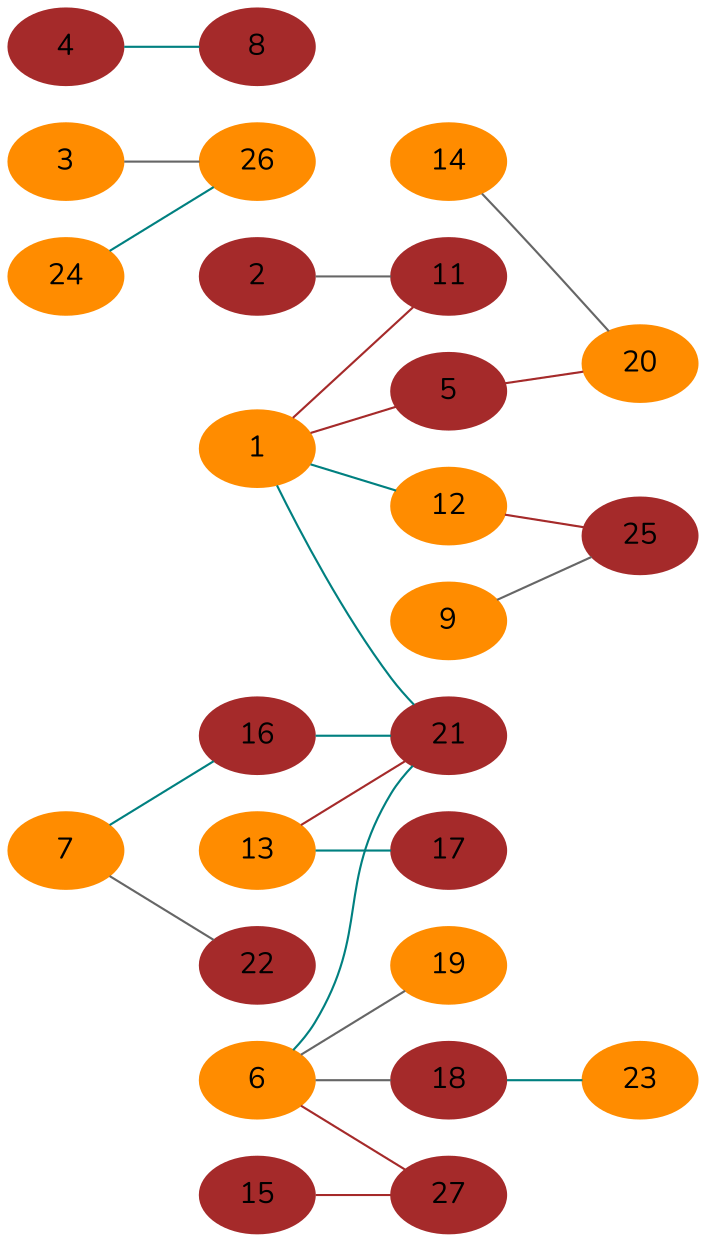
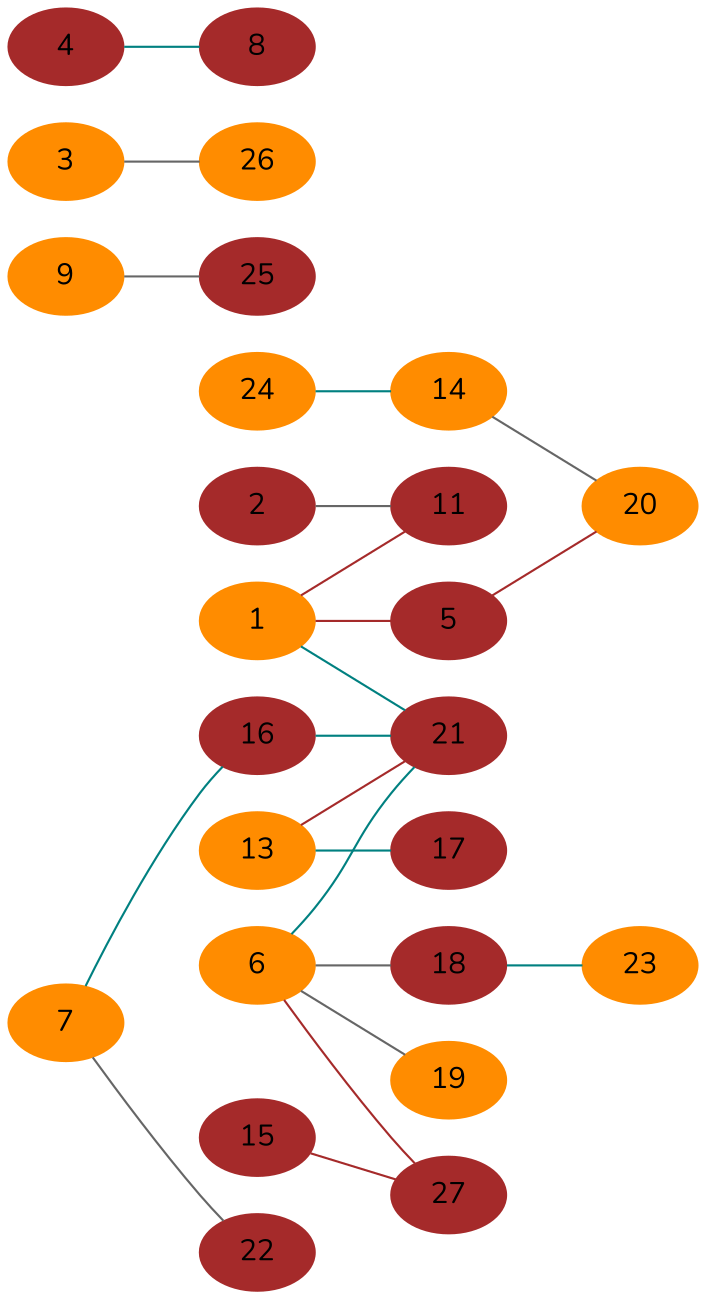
edge "26" -- "24": now "14" -- "24"
node "12": removed
